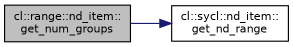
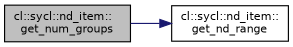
node "cl::range::nd_item:: get_num_groups": label "cl::range::nd_item:: get_num_groups" -> "cl::sycl::nd_item:: get_num_groups"
